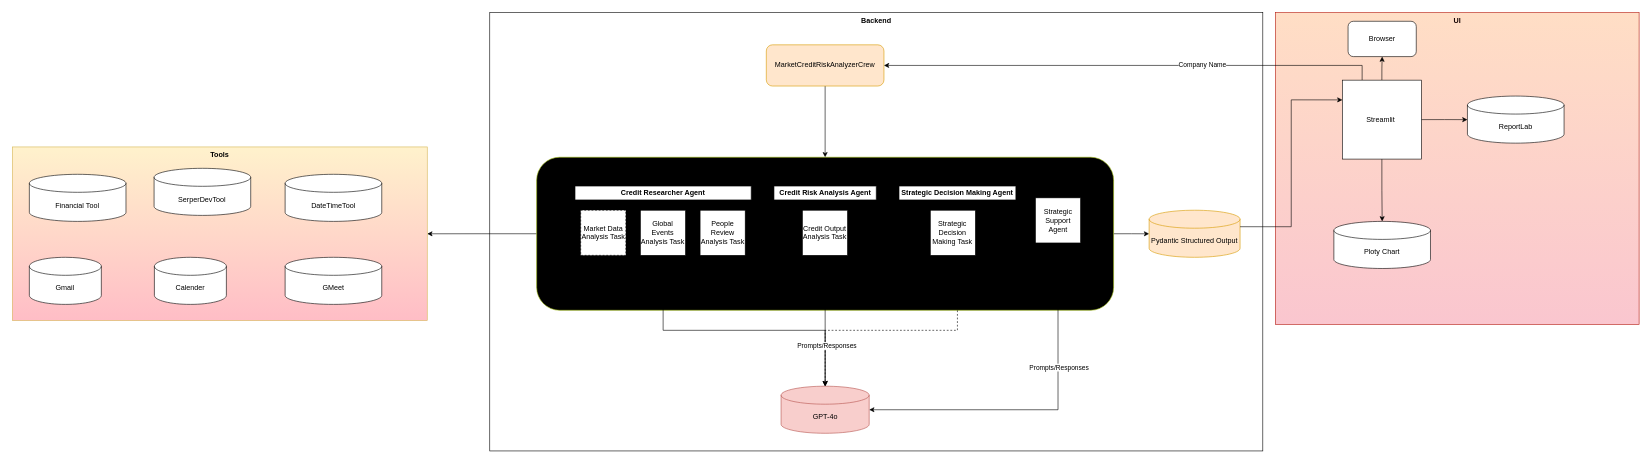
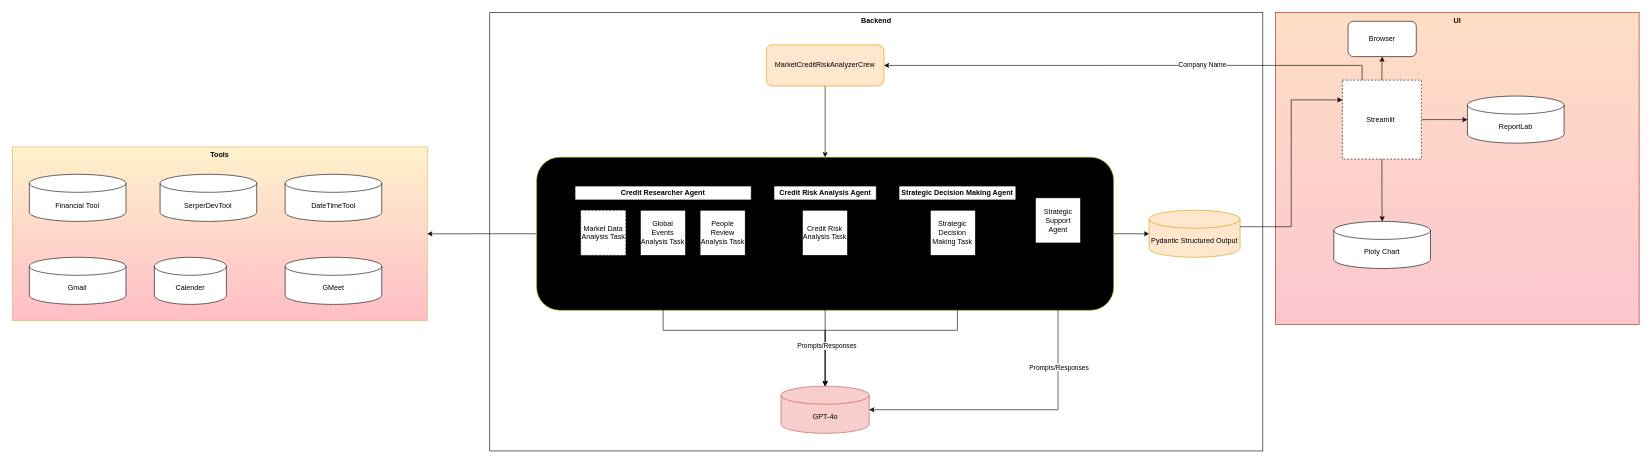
node "Streamlit": style solid -> dashed
node "SerperDevTool": moved (202, 192) -> (208, 198)
node "Credit Output Analysis Task": label "Credit Output Analysis Task" -> "Credit Risk Analysis Task"
node "Gmail": size 72x47 -> 97x47
edge "Strategic Decision Making Agent" -> "GPT-4o": style dashed -> solid
